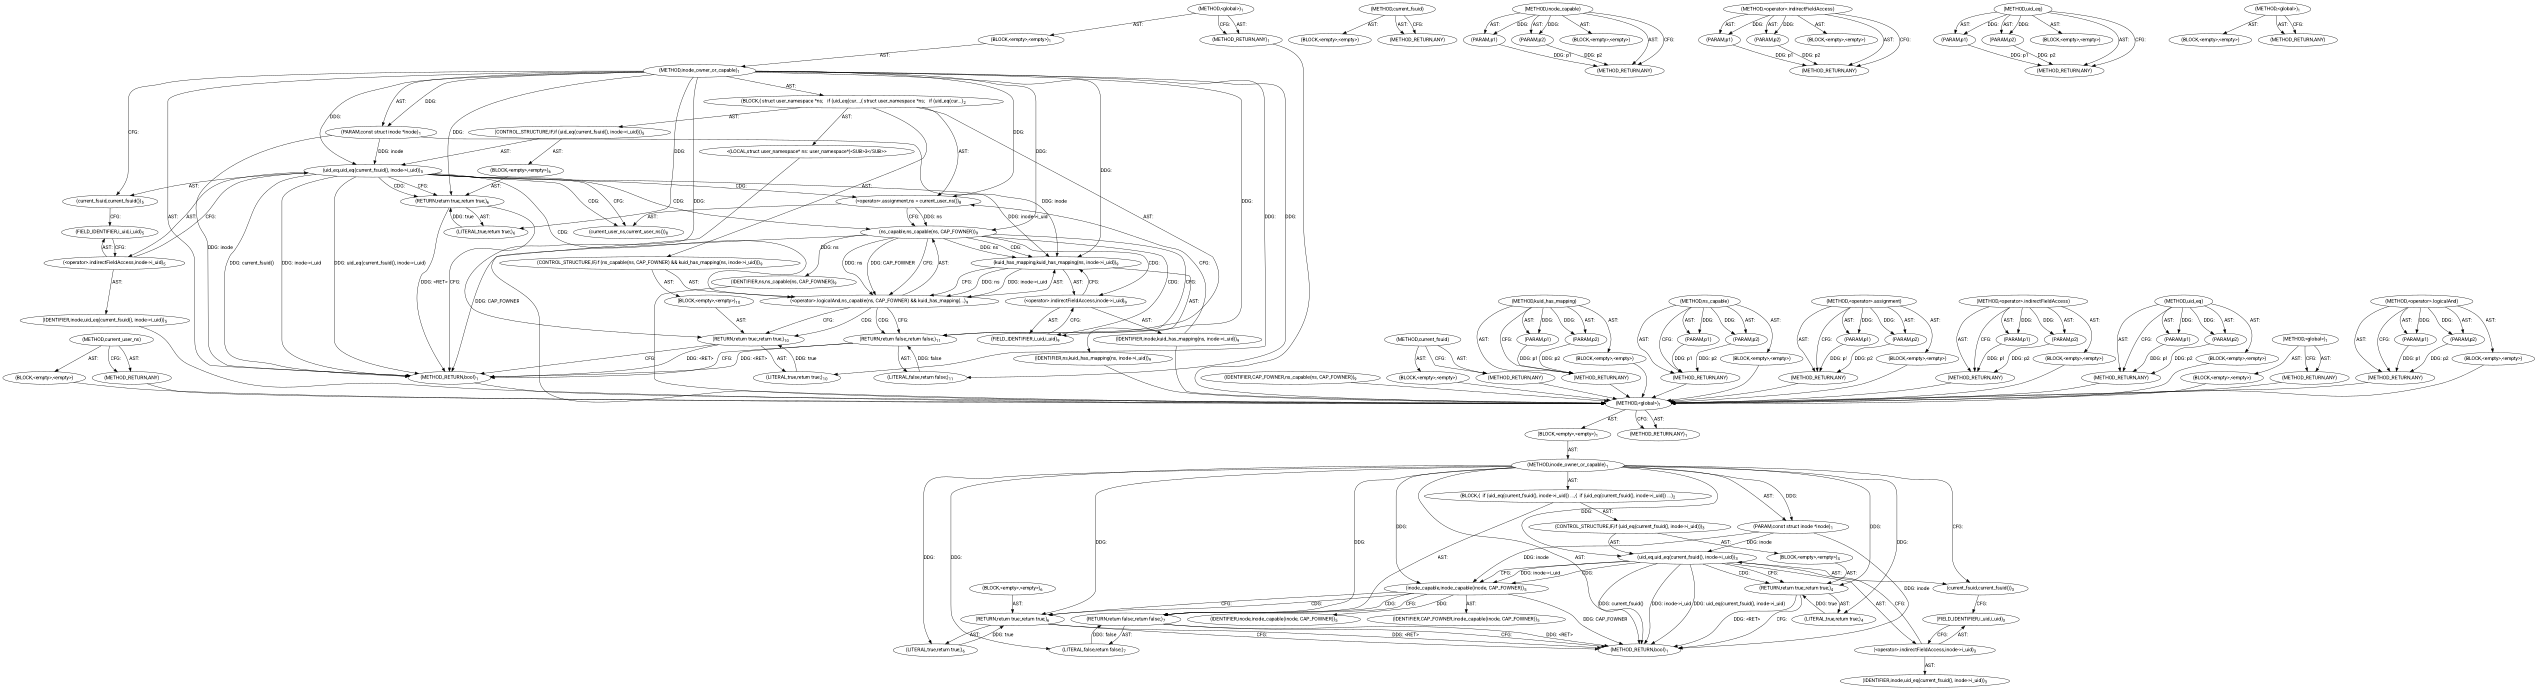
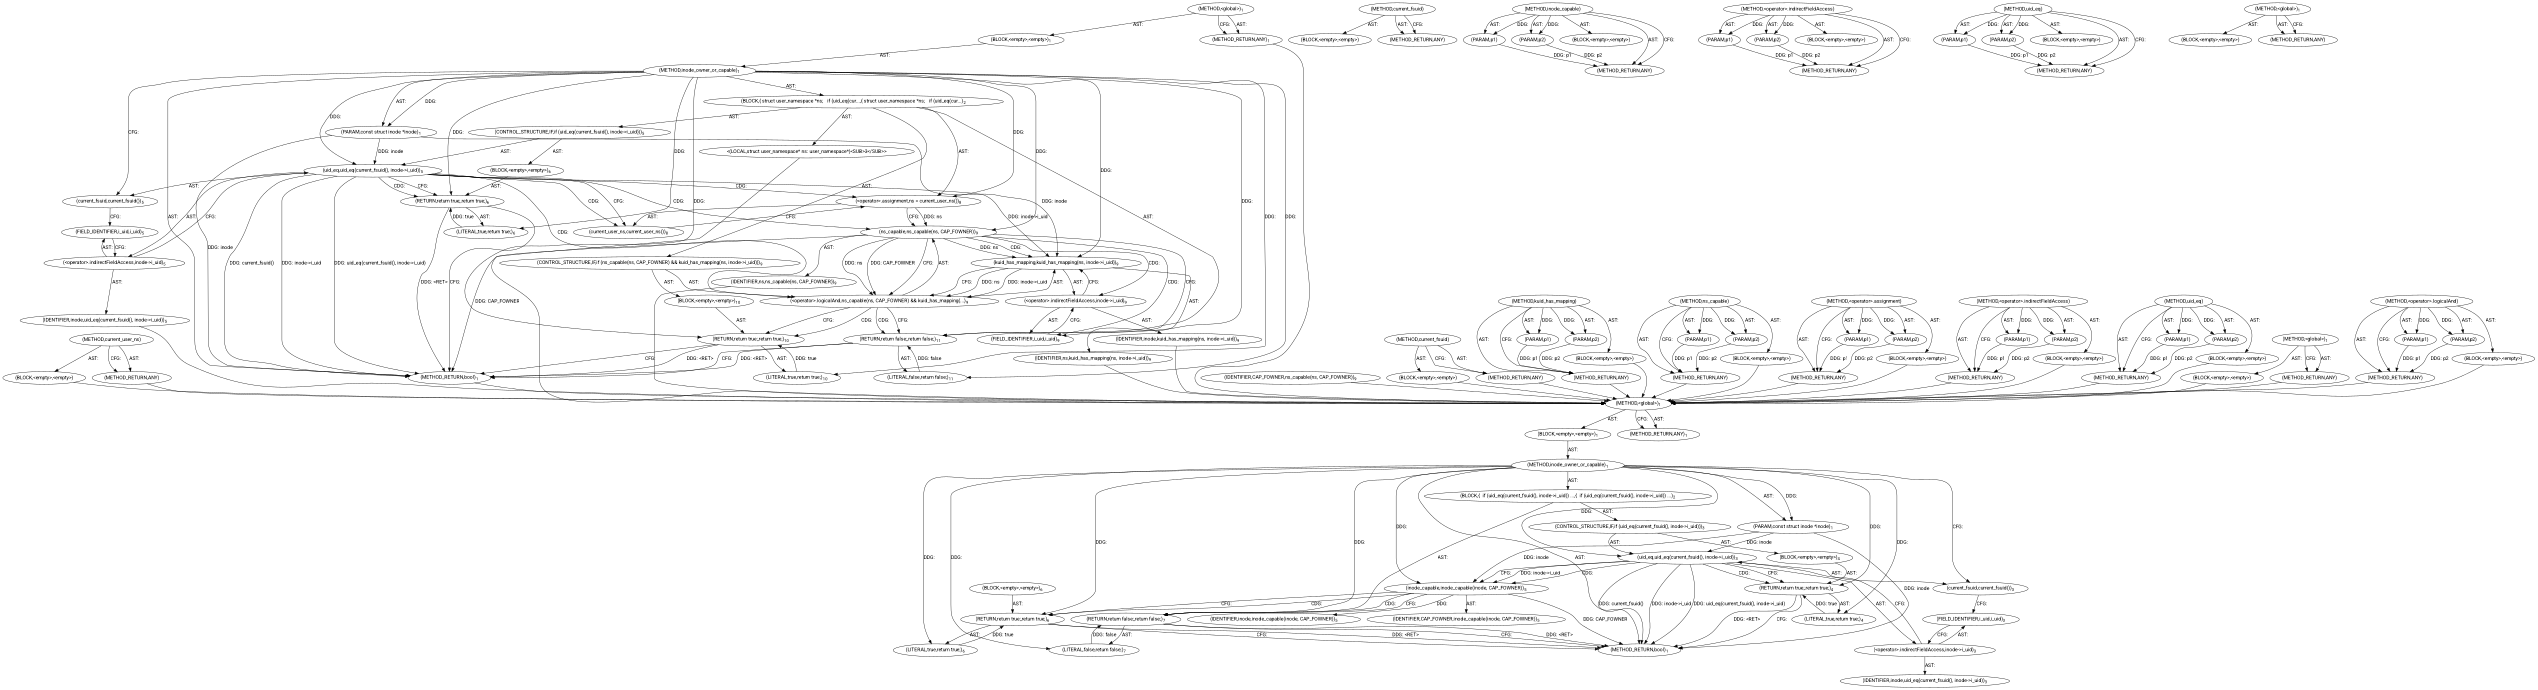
edge "(IDENTIFIER,inode,kuid_has_mapping(ns, inode->i_uid))" -> "(<operator>.assignment,ns = current_user_ns())": now "(current_user_ns,current_user_ns())" -> "(<operator>.assignment,ns = current_user_ns())"
edge "(ns_capable,ns_capable(ns, CAP_FOWNER))" -> "(IDENTIFIER,ns,ns_capable(ns, CAP_FOWNER))": label "DDG: ns" -> "AST: "
